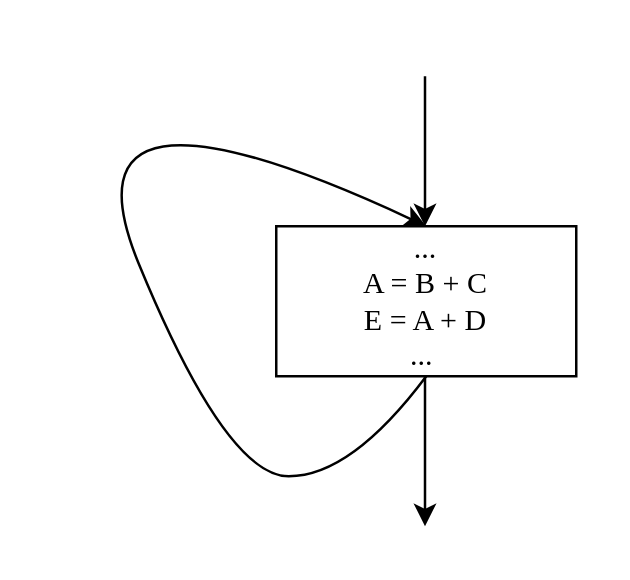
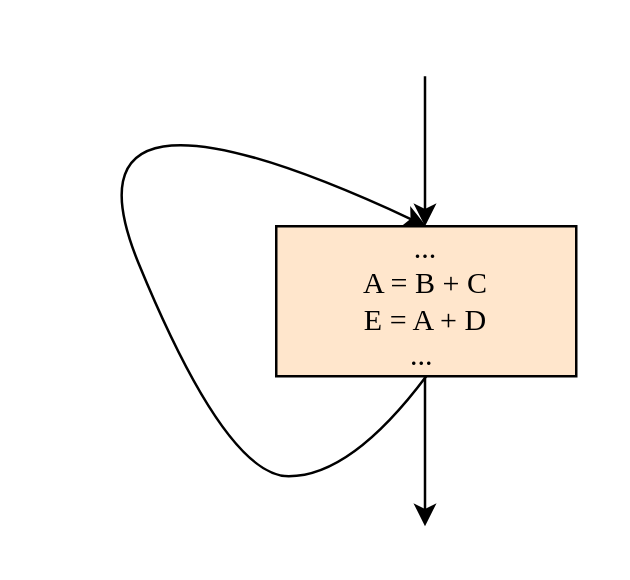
node "... A = B + C E = A + D ...": fillcolor #ffffff -> #ffe6cc
